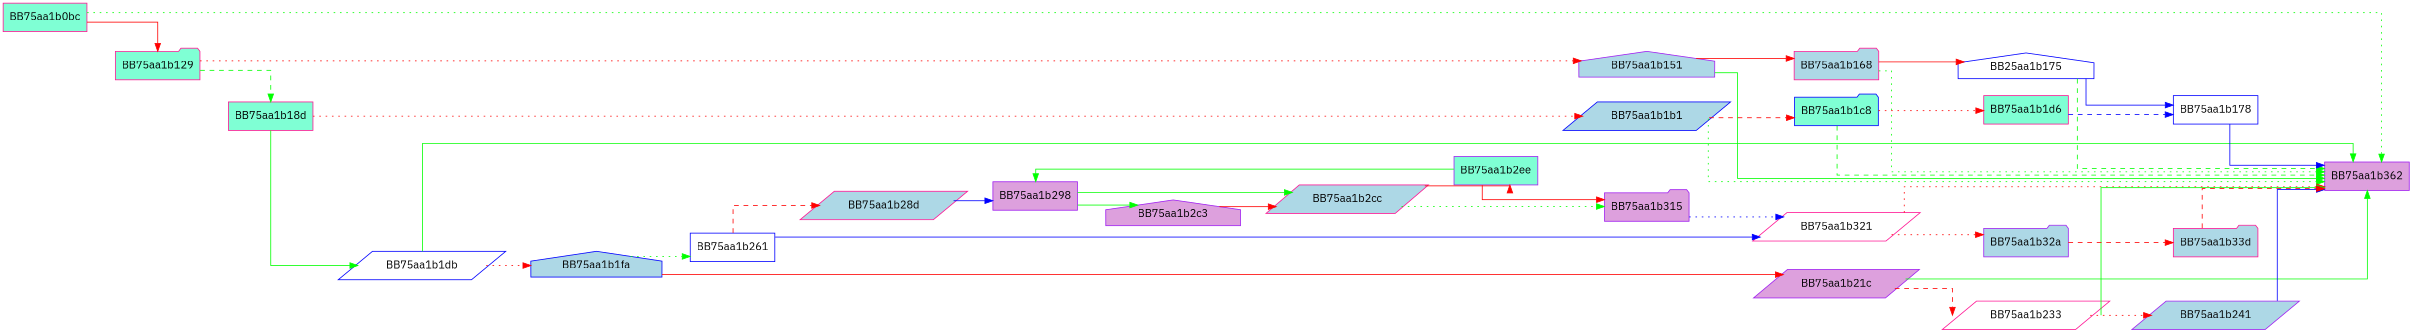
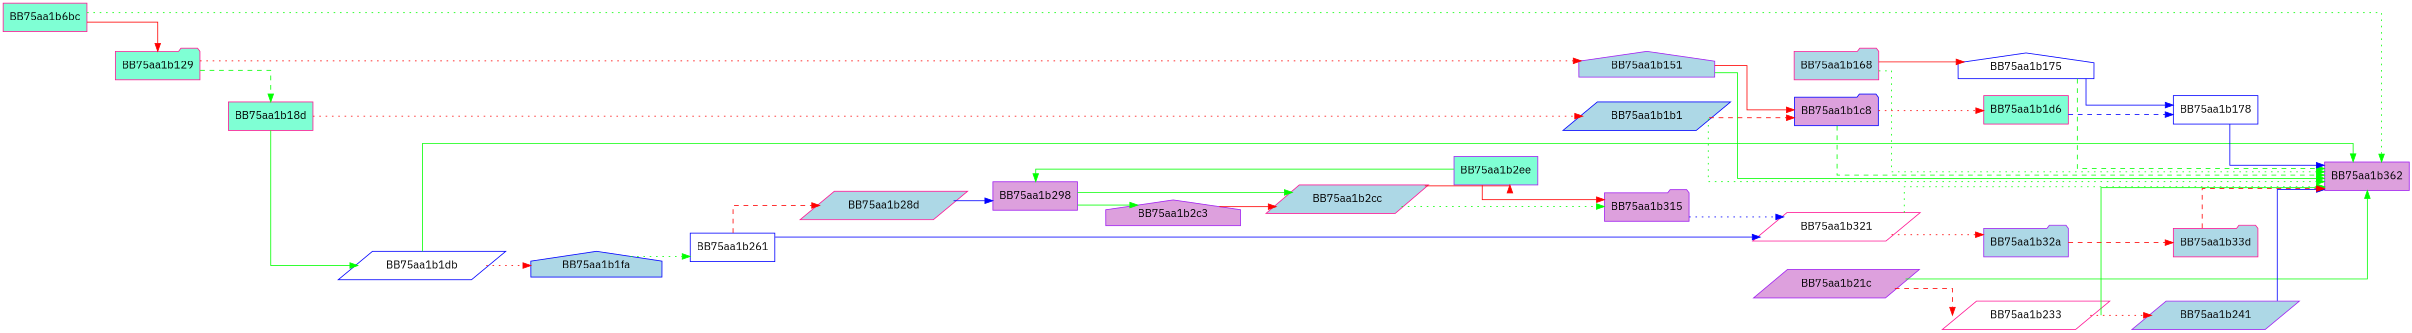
node "BB75aa1b0bc": label "BB75aa1b0bc" -> "BB75aa1b6bc"
edge "BB75aa1b151" -> "BB75aa1b168": now "BB75aa1b151" -> "BB75aa1b1c8"
node "BB25aa1b175": label "BB25aa1b175" -> "BB75aa1b175"
node "BB75aa1b1c8": fillcolor aquamarine -> plum
edge "BB75aa1b321" -> "BB75aa1b362": color red -> green
edge "BB75aa1b1fa" -> "BB75aa1b21c": removed
